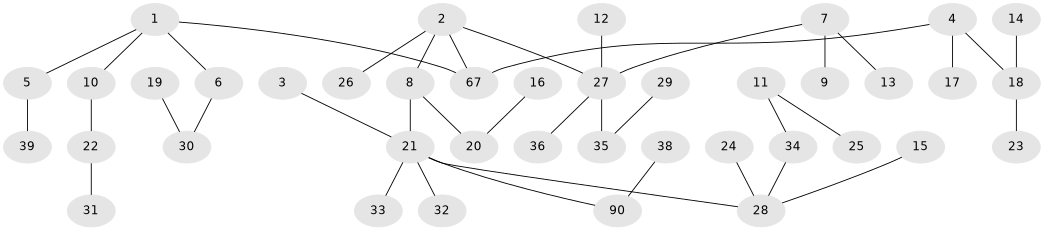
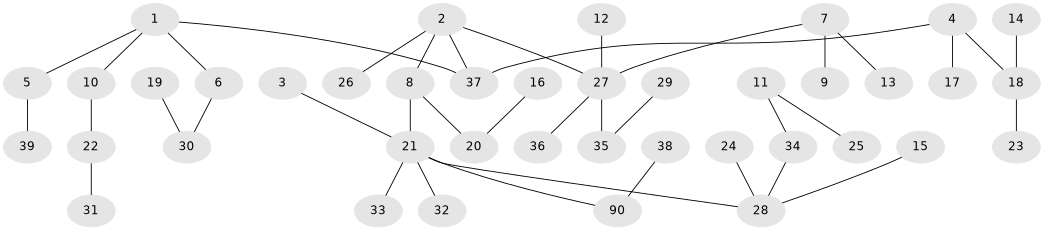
node "67": label "67" -> "37"
